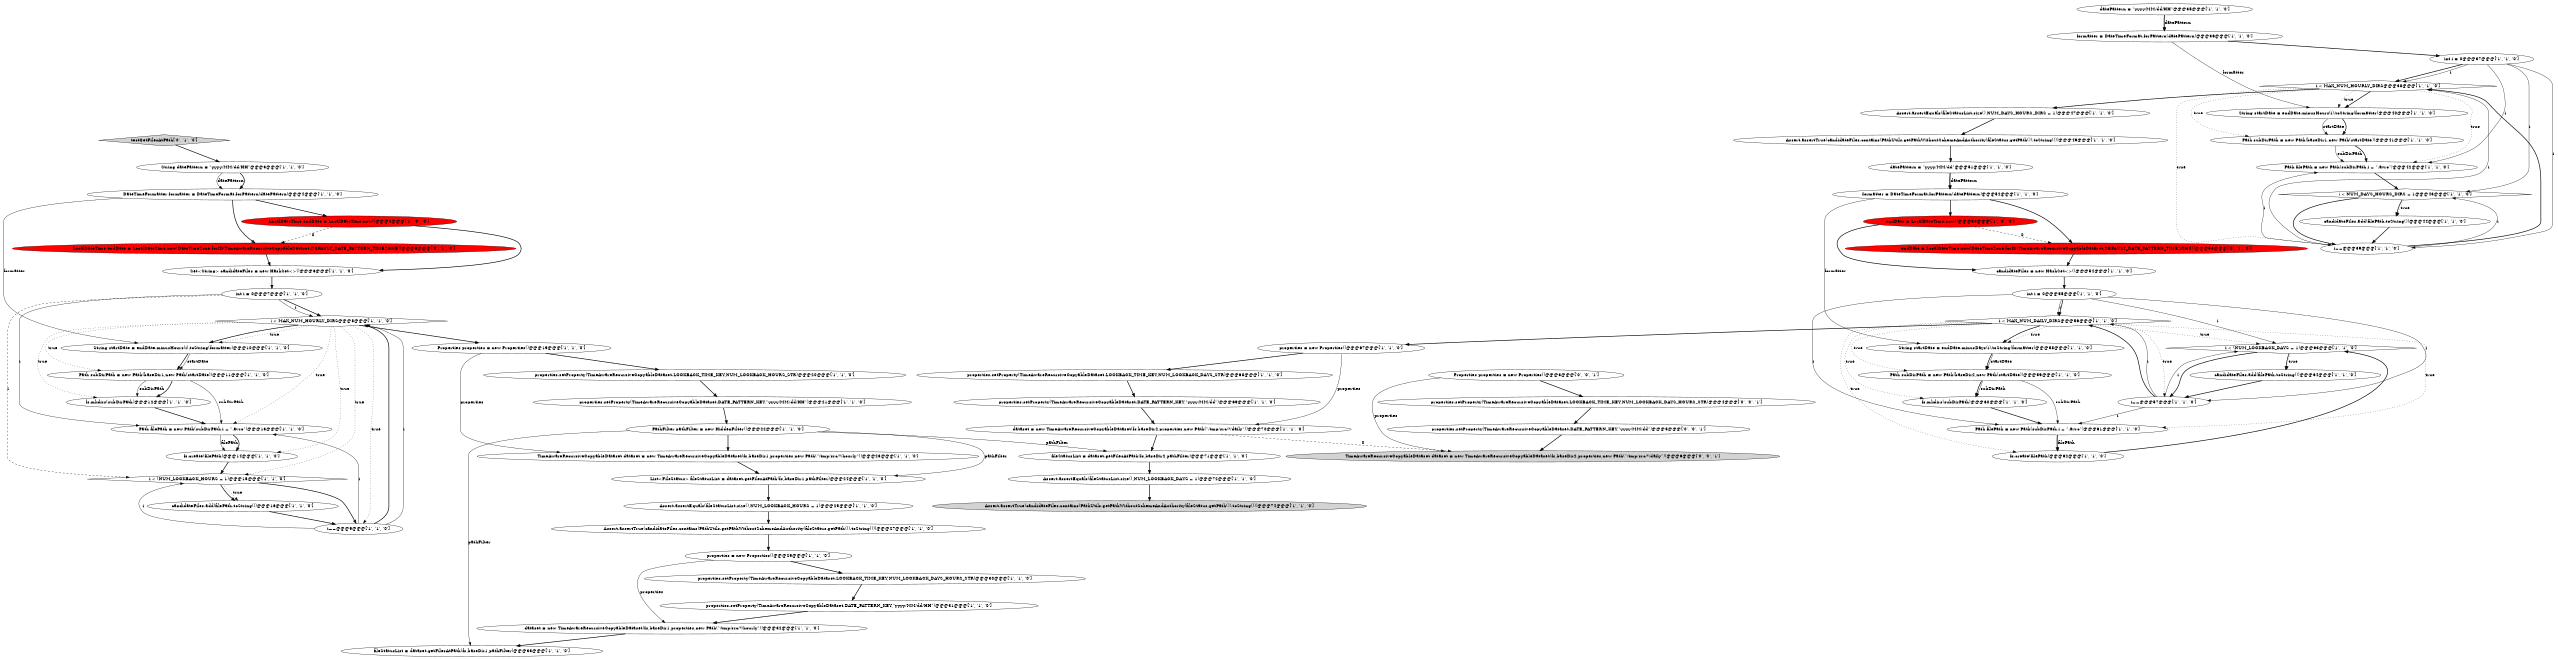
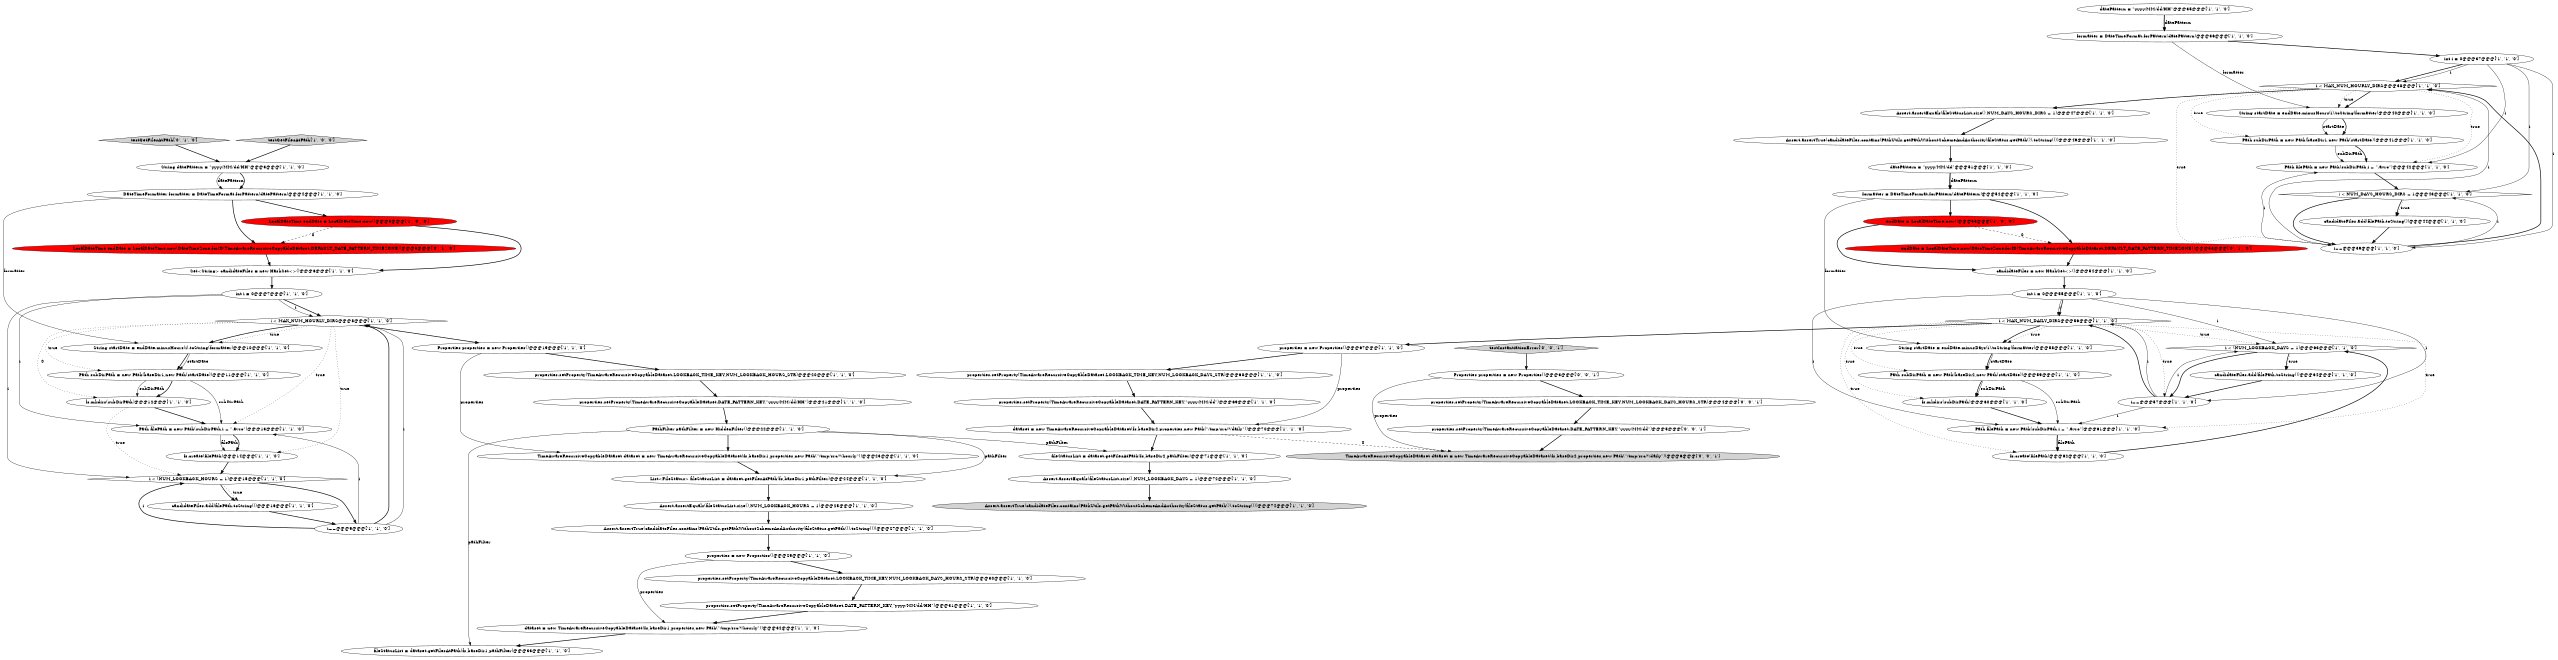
node "testGetFilesAtPath['1', '0', '0']": added
edge "int i = 0@@@7@@@['1', '1', '0']" -> "i < (NUM_LOOKBACK_HOURS + 1)@@@15@@@['1', '1', '0']": style dashed -> solid
node "testInstantiationError['0', '0', '1']": added
edge "i < MAX_NUM_HOURLY_DIRS@@@8@@@['1', '1', '0']" -> "fs.mkdirs(subDirPath)@@@12@@@['1', '1', '0']": label "true" -> "0"
edge "i < MAX_NUM_HOURLY_DIRS@@@8@@@['1', '1', '0']" -> "i++@@@9@@@['1', '1', '0']": removed, label "true"
edge "i < MAX_NUM_HOURLY_DIRS@@@8@@@['1', '1', '0']" -> "i < (NUM_LOOKBACK_HOURS + 1)@@@15@@@['1', '1', '0']": now "fs.mkdirs(subDirPath)@@@12@@@['1', '1', '0']" -> "i < (NUM_LOOKBACK_HOURS + 1)@@@15@@@['1', '1', '0']"
edge "i++@@@9@@@['1', '1', '0']" -> "i < (NUM_LOOKBACK_HOURS + 1)@@@15@@@['1', '1', '0']": style solid -> bold
